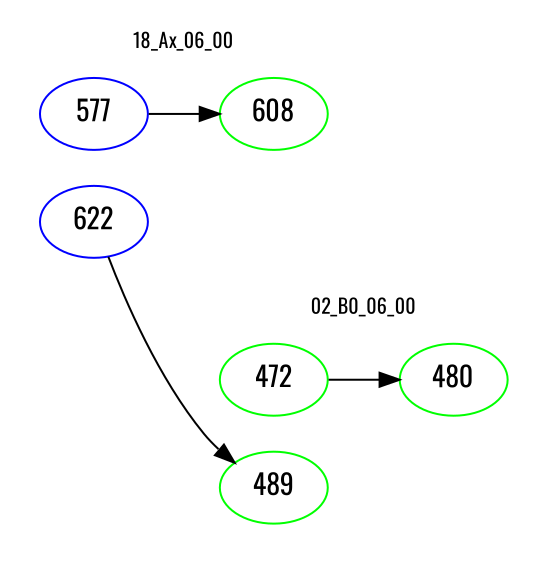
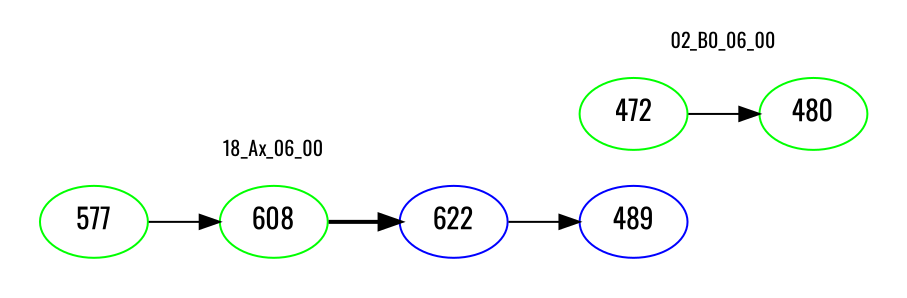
node "577": color blue -> green
edge "608" -> "622": added
node "489": color green -> blue
